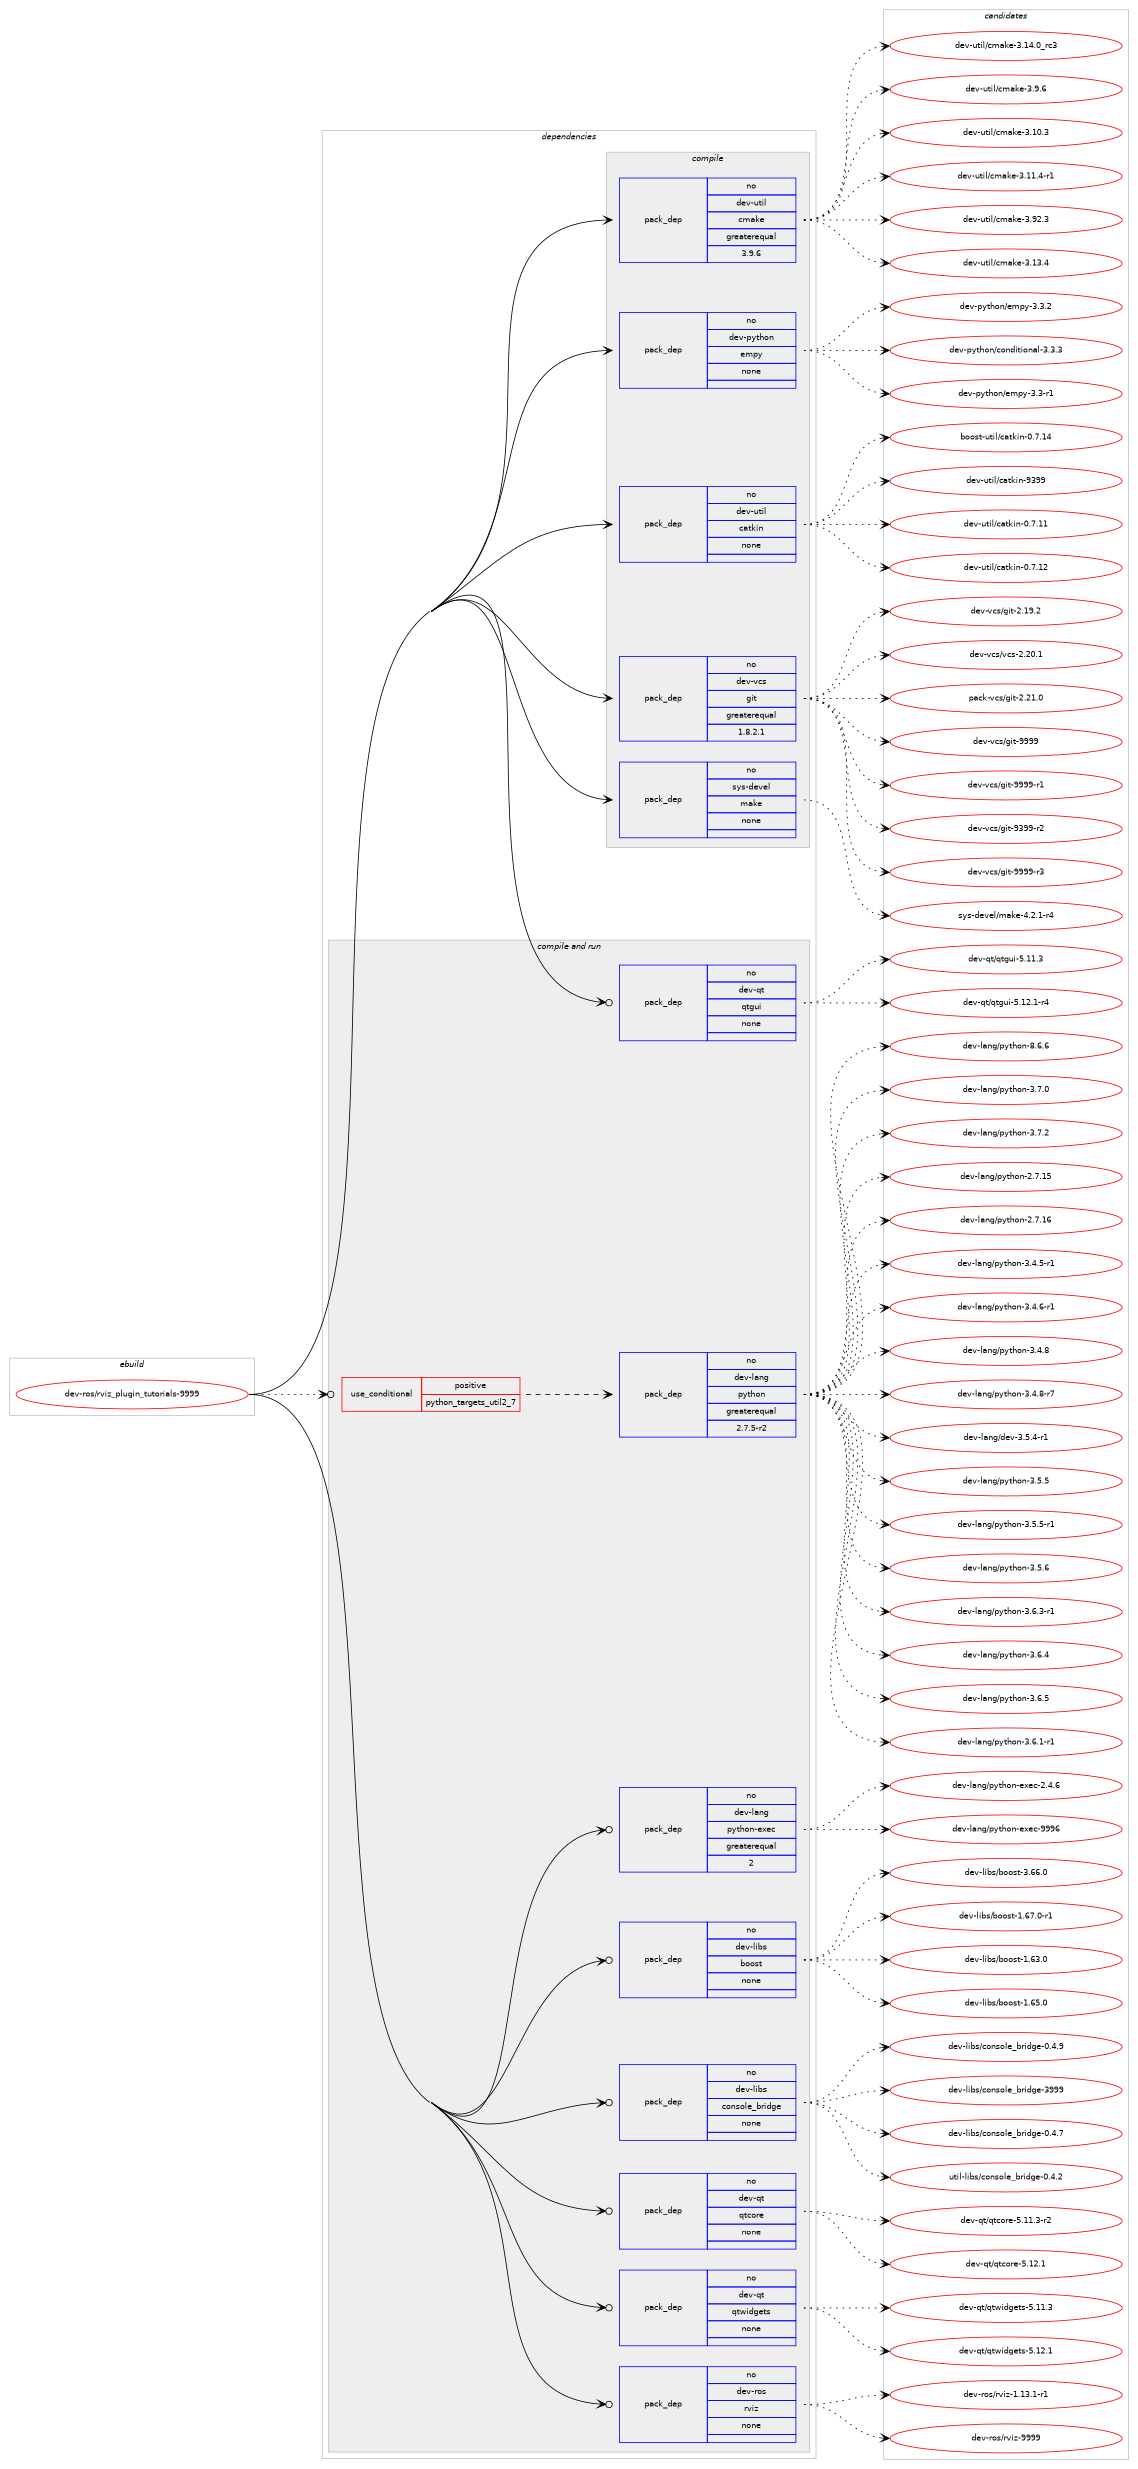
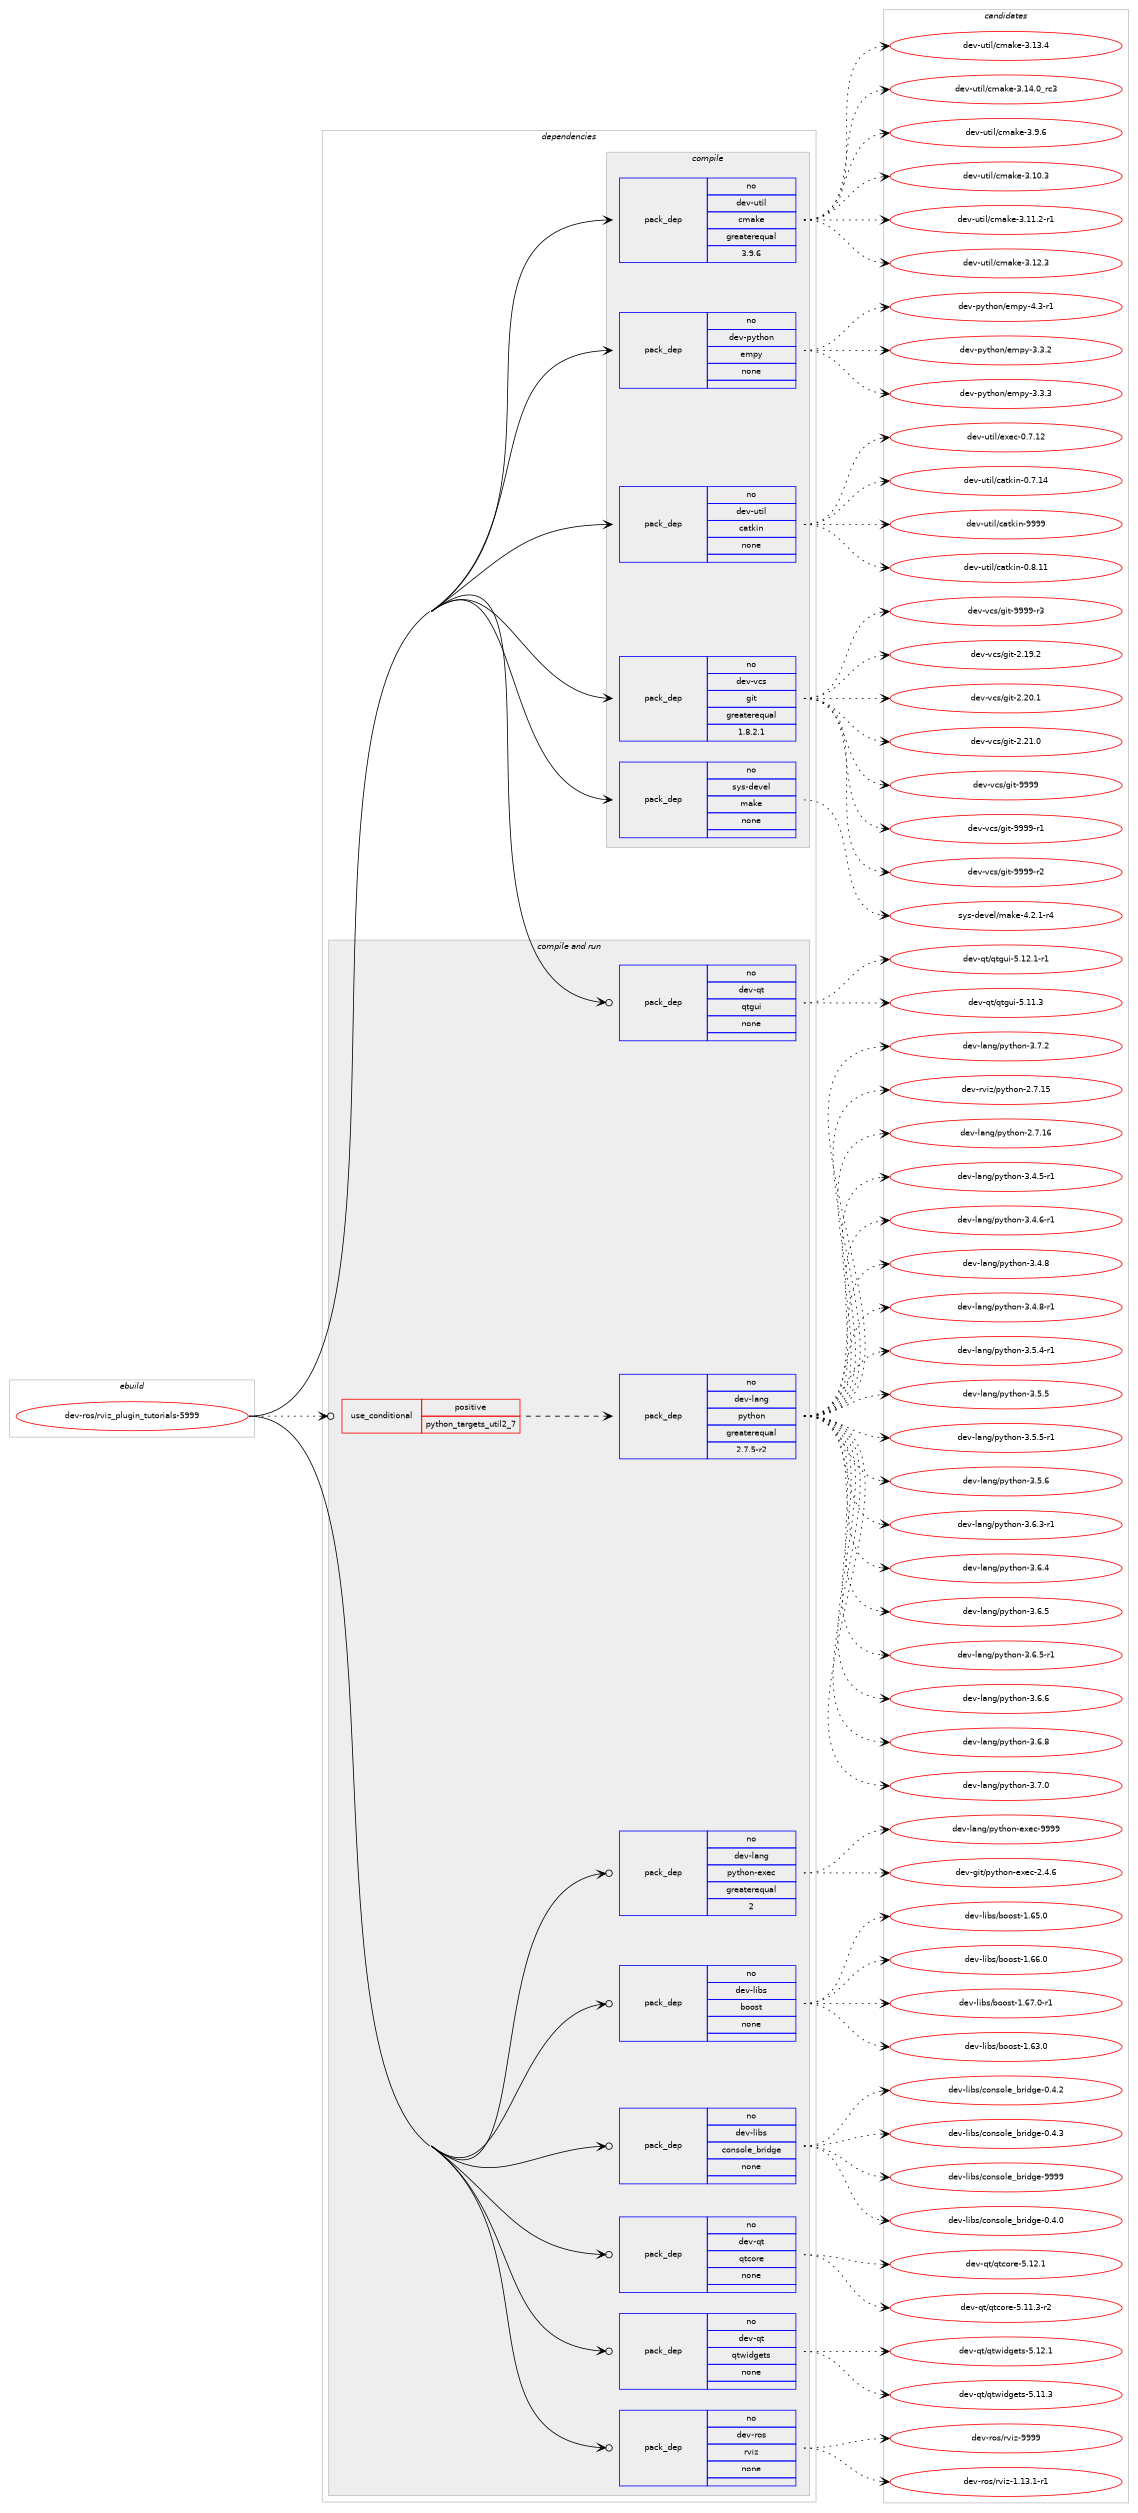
node "dev-util/cmake-3.11.4-r1": label "dev-util/cmake-3.11.4-r1" -> "dev-util/cmake-3.11.2-r1"
node "dev-util/cmake-3.92.3": label "dev-util/cmake-3.92.3" -> "dev-util/cmake-3.12.3"
node "dev-python/conditional-3.3.3": label "dev-python/conditional-3.3.3" -> "dev-python/empy-3.3.3"
node "dev-python/empy-3.3-r1": label "dev-python/empy-3.3-r1" -> "dev-python/empy-4.3-r1"
node "boost-util/catkin-0.7.14": label "boost-util/catkin-0.7.14" -> "dev-util/catkin-0.7.14"
node "dev-util/catkin-9399": label "dev-util/catkin-9399" -> "dev-util/catkin-9999"
node "dev-util/catkin-0.7.11": label "dev-util/catkin-0.7.11" -> "dev-util/catkin-0.8.11"
node "dev-util/catkin-0.7.12": label "dev-util/catkin-0.7.12" -> "dev-util/exec-0.7.12"
node "dev-vcs/vcs-2.20.1": label "dev-vcs/vcs-2.20.1" -> "dev-vcs/git-2.20.1"
node "pack-vcs/git-2.21.0": label "pack-vcs/git-2.21.0" -> "dev-vcs/git-2.21.0"
node "dev-vcs/git-9399-r2": label "dev-vcs/git-9399-r2" -> "dev-vcs/git-9999-r2"
node "dev-qt/qtgui-5.12.1-r4": label "dev-qt/qtgui-5.12.1-r4" -> "dev-qt/qtgui-5.12.1-r1"
node "dev-lang/python-8.6.6": label "dev-lang/python-8.6.6" -> "dev-lang/python-3.6.6"
node "dev-lang/python-2.7.15": label "dev-lang/python-2.7.15" -> "dev-rviz/python-2.7.15"
node "dev-ros/rviz_plugin_tutorials-9999": label "dev-ros/rviz_plugin_tutorials-9999" -> "dev-ros/rviz_plugin_tutorials-5999"
node "dev-lang/python-3.4.8-r7": label "dev-lang/python-3.4.8-r7" -> "dev-lang/python-3.4.8-r1"
node "dev-lang/dev-3.5.4-r1": label "dev-lang/dev-3.5.4-r1" -> "dev-lang/python-3.5.4-r1"
node "dev-lang/python-3.6.8": added
node "dev-lang/python-3.6.1-r1": label "dev-lang/python-3.6.1-r1" -> "dev-lang/python-3.6.5-r1"
node "dev-lang/python-exec-2.4.6": label "dev-lang/python-exec-2.4.6" -> "dev-git/python-exec-2.4.6"
node "dev-lang/python-exec-9996": label "dev-lang/python-exec-9996" -> "dev-lang/python-exec-9999"
node "dev-libs/boost-3.66.0": label "dev-libs/boost-3.66.0" -> "dev-libs/boost-1.66.0"
node "dev-libs/console_bridge-0.4.9": label "dev-libs/console_bridge-0.4.9" -> "dev-libs/console_bridge-0.4.3"
node "dev-libs/console_bridge-3999": label "dev-libs/console_bridge-3999" -> "dev-libs/console_bridge-9999"
node "dev-libs/console_bridge-0.4.7": label "dev-libs/console_bridge-0.4.7" -> "dev-libs/console_bridge-0.4.0"
node "util-libs/console_bridge-0.4.2": label "util-libs/console_bridge-0.4.2" -> "dev-libs/console_bridge-0.4.2"
